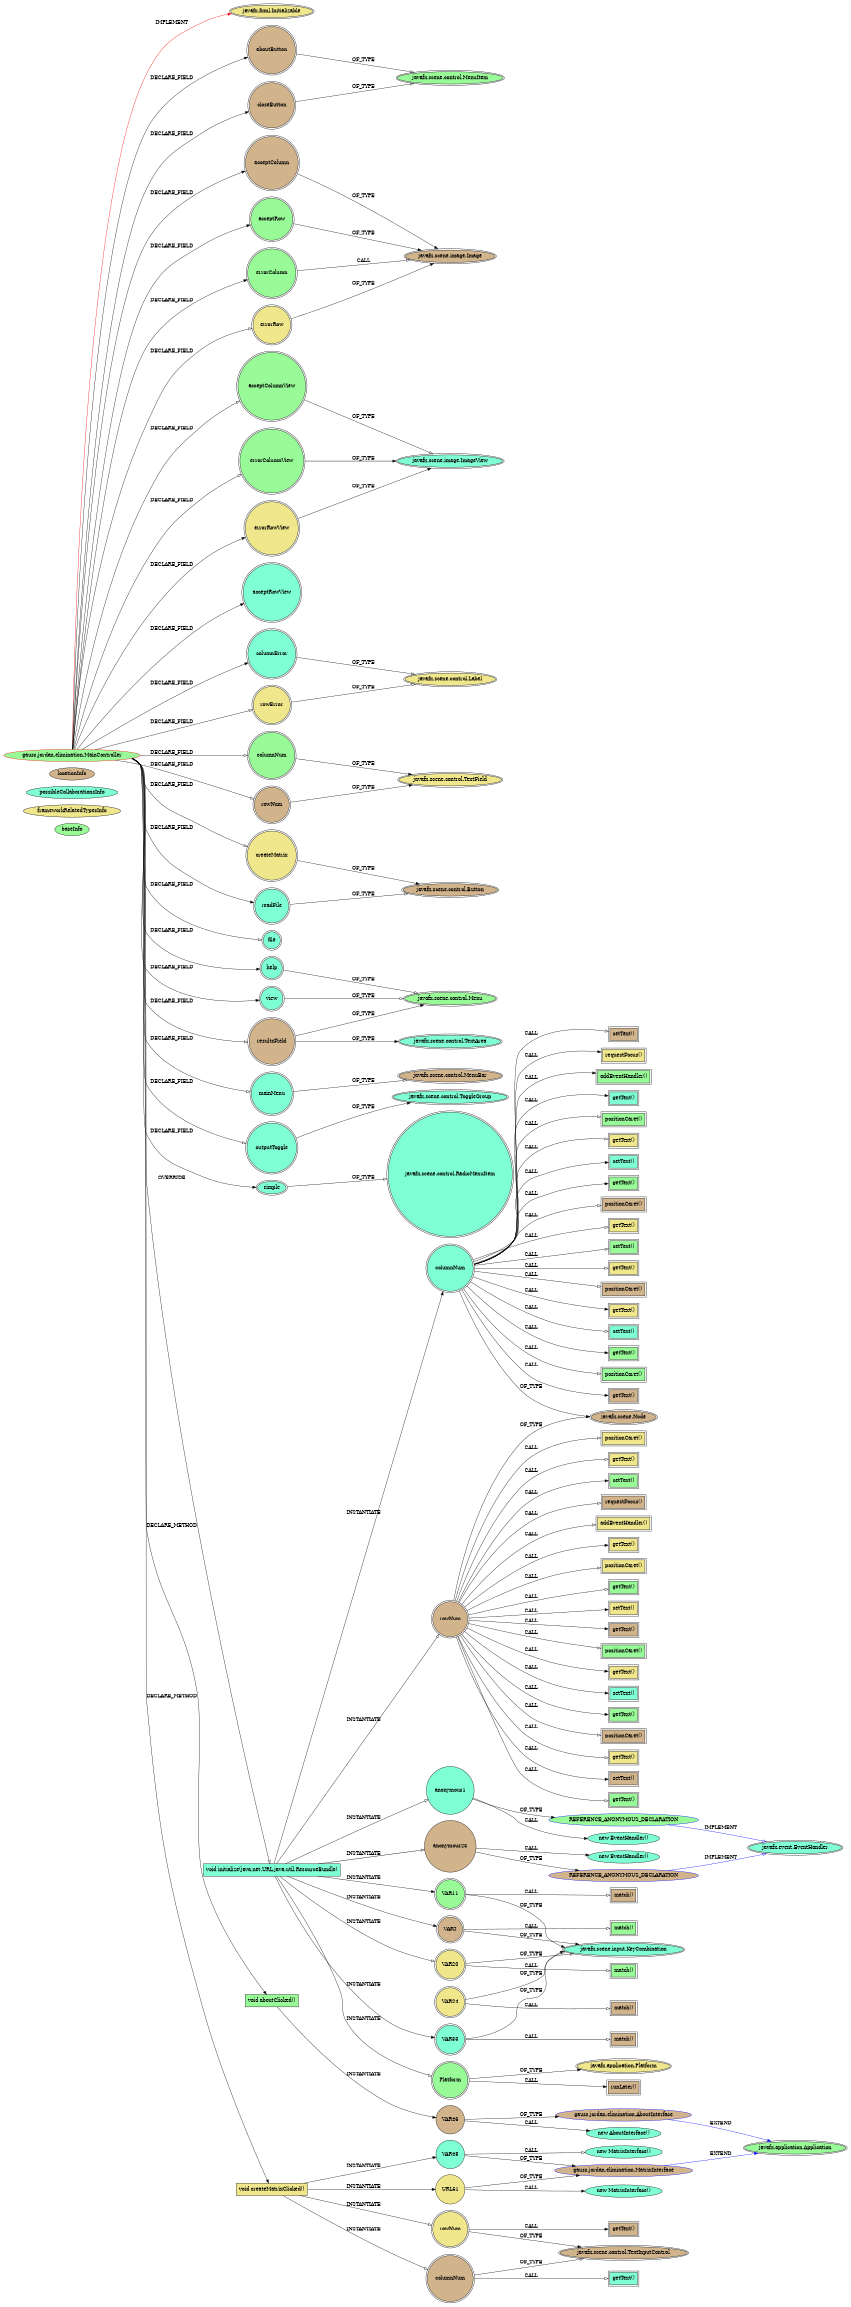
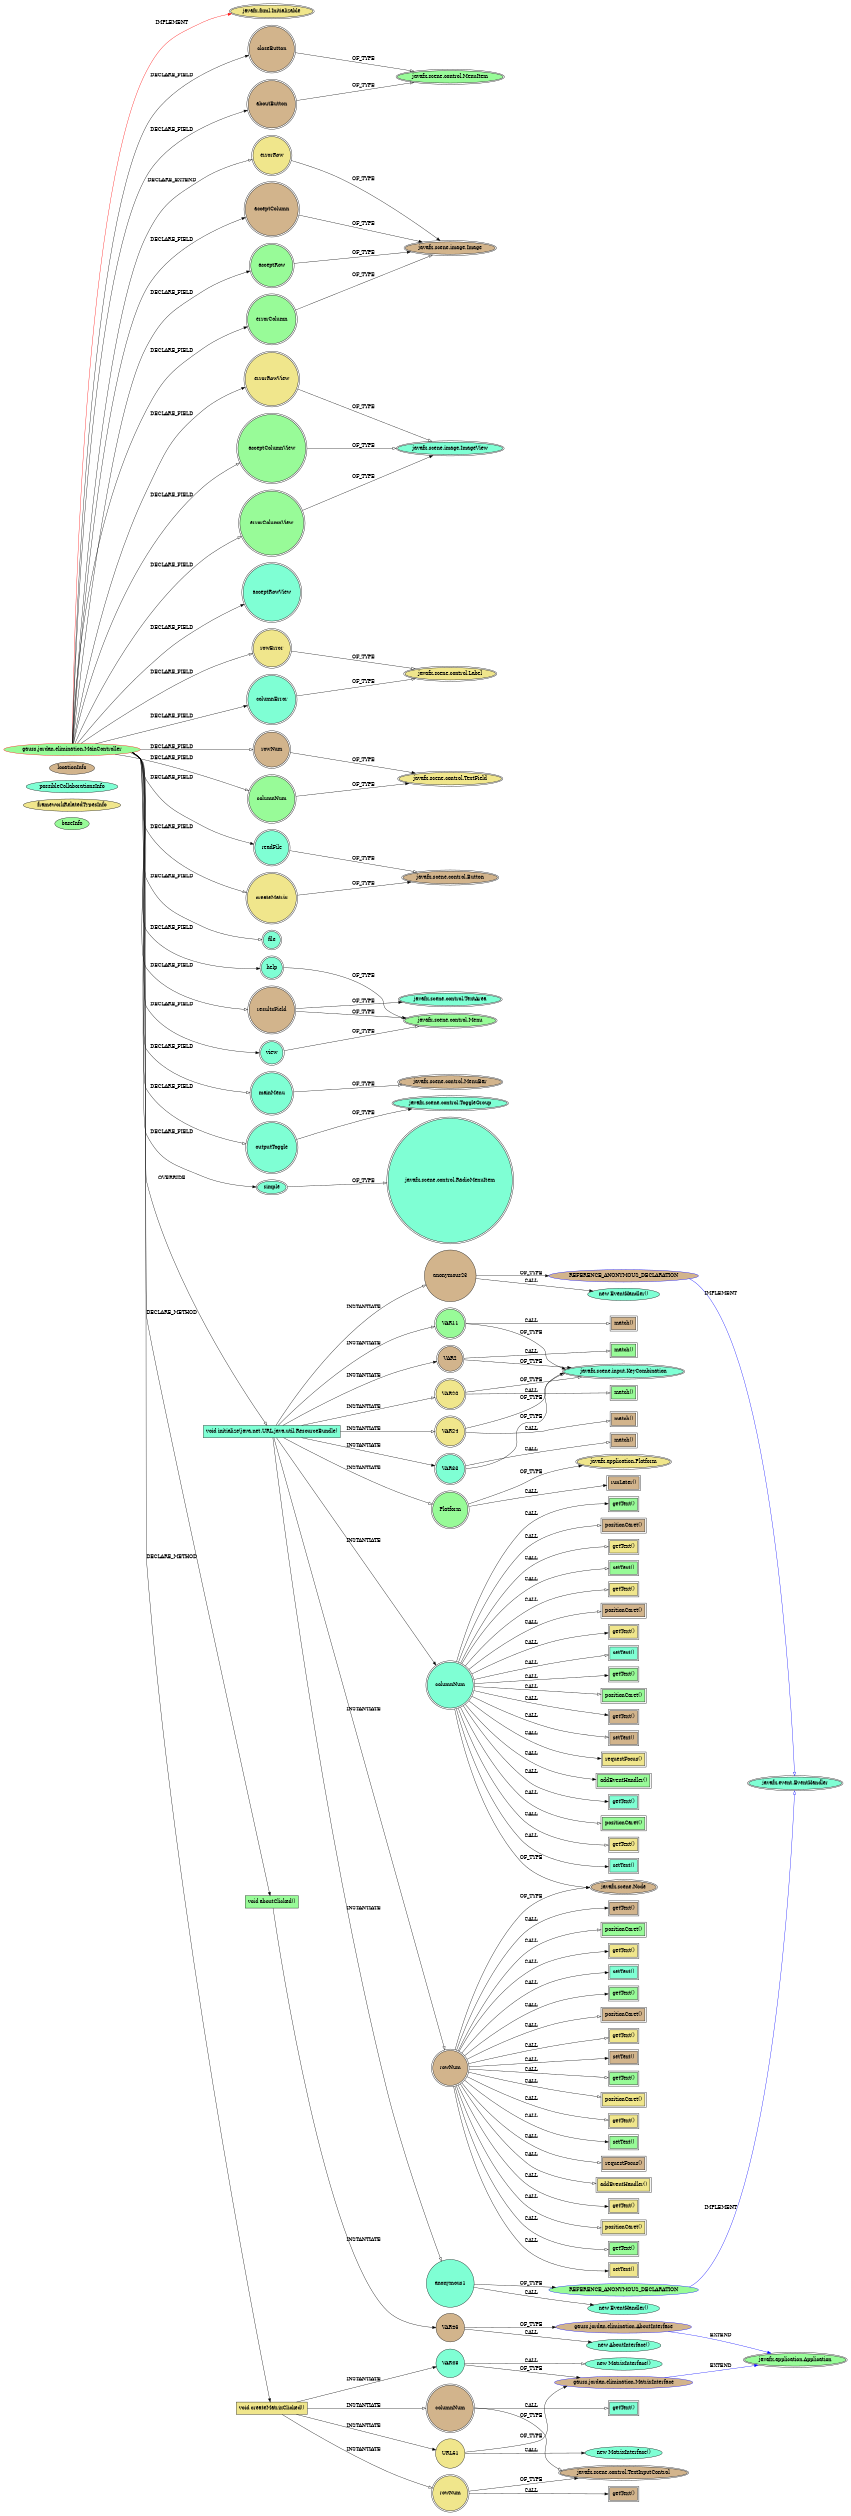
edge "errorColumn" -> "javafx.scene.image.Image": label "CALL" -> "OF_TYPE"
edge "gauss.jordan.elimination.MainController" -> "errorRow": label "DECLARE_FIELD" -> "DECLARE_EXTEND"
edge "errorRowView" -> "javafx.scene.image.ImageView": arrowhead normal -> onormal
edge "void initialize(java.net.URL,java.util.ResourceBundle)" -> "VAR24": added, label "INSTANTIATE"
edge "void initialize(java.net.URL,java.util.ResourceBundle)" -> "VAR11": arrowhead normal -> onormal
